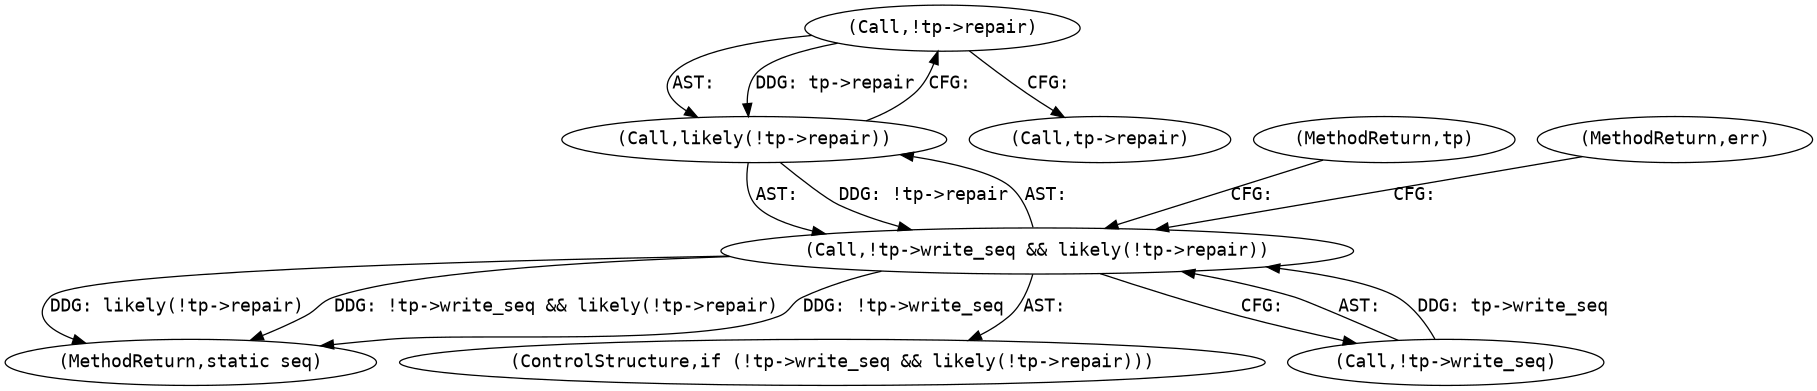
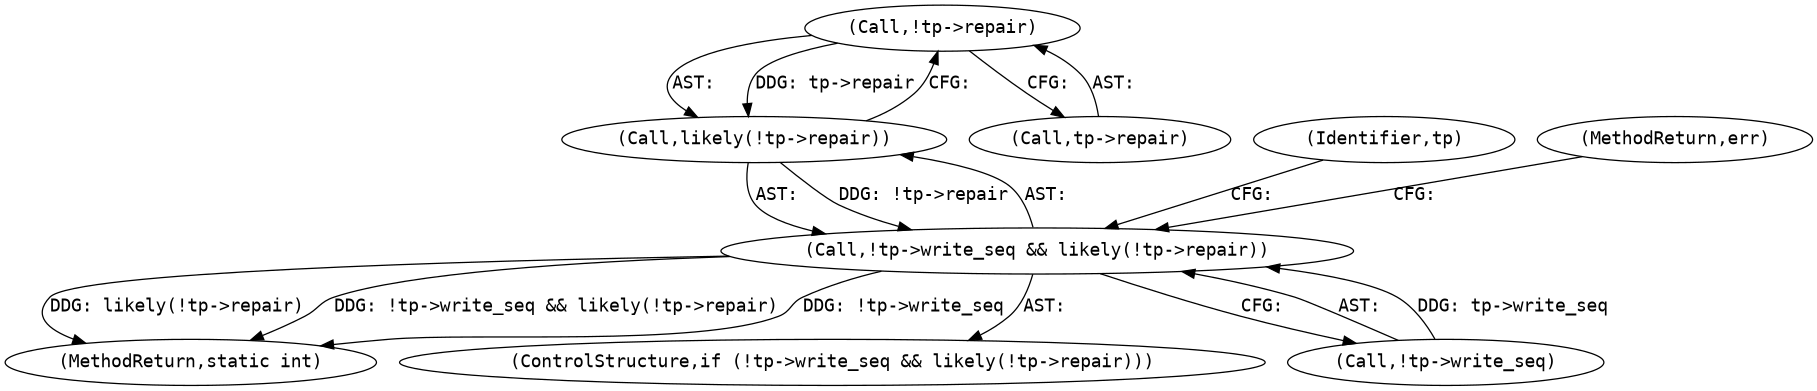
edge "(Call,tp->repair)" -> "(Call,!tp->repair)": added, label "AST:"
node "(MethodReturn,tp)": label "(MethodReturn,tp)" -> "(Identifier,tp)"
node "(MethodReturn,static seq)": label "(MethodReturn,static seq)" -> "(MethodReturn,static int)"
